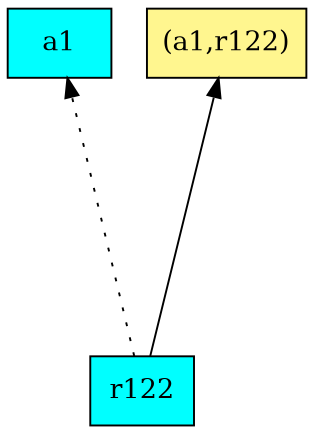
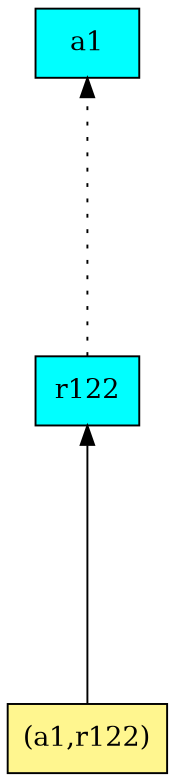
edge "r122" -> "(a1,r122)": reversed
